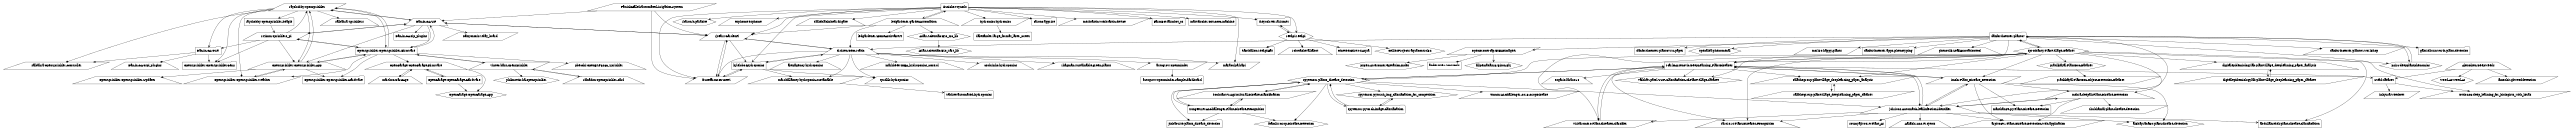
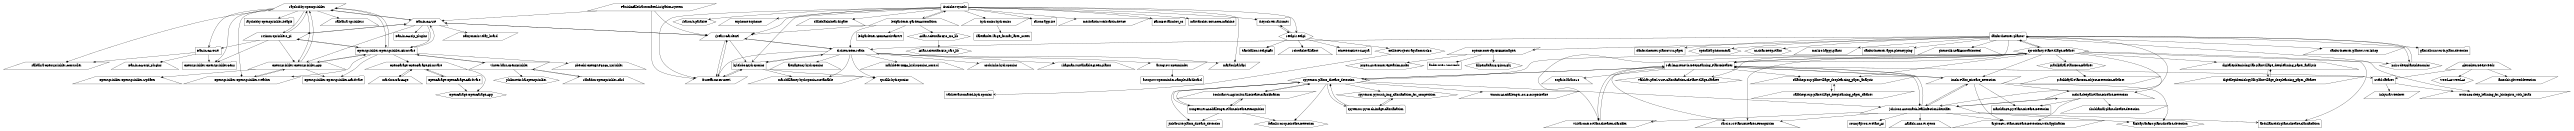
edge "rayshobby/opensprinkler-beagle" -> "rszimm/sprinklers_pi": now "rayshobby/opensprinkler" -> "rszimm/sprinklers_pi"
node "cs-chan/Deep-Plant": added
edge "marshallamey/hydroponic-sustainable" -> "wadzee/automated-hydroponics": now "CelliesProjects/aquacontrol32" -> "wadzee/automated-hydroponics"
